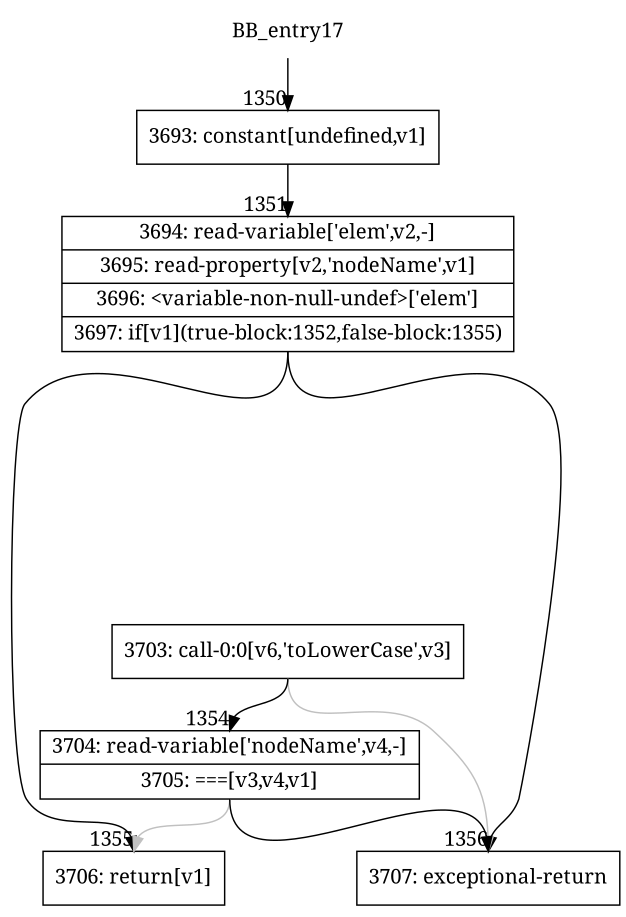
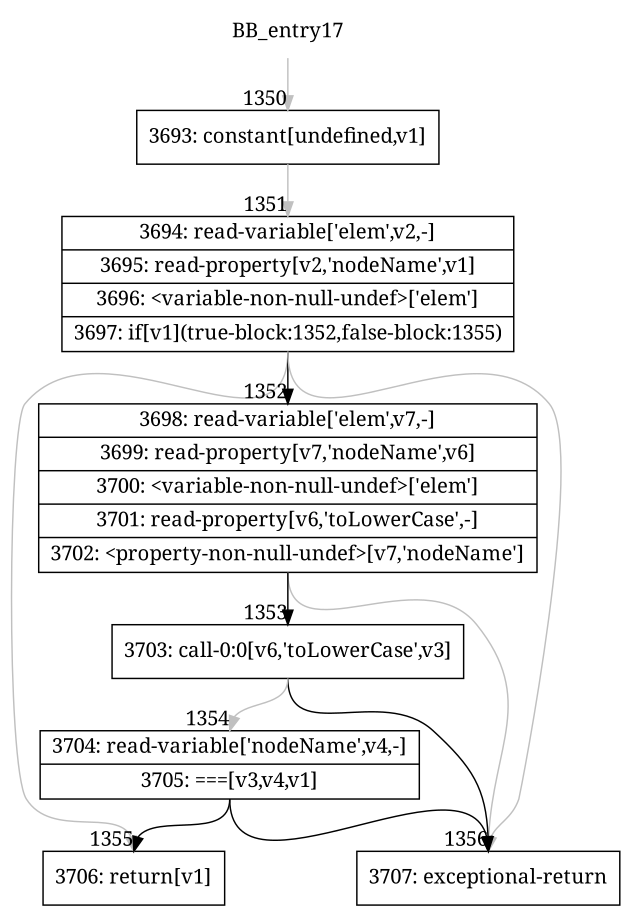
edge "BB_entry17" -> "3693: constant[undefined,v1]": color black -> gray
edge "3693: constant[undefined,v1]" -> "3694: read-variable['elem',v2,-]": color black -> gray
edge "3694: read-variable['elem',v2,-]" -> "3707: exceptional-return": color black -> gray
node "3698: read-variable['elem',v7,-]": added
edge "3694: read-variable['elem',v2,-]" -> "3706: return[v1]": color black -> gray
edge "3703: call-0:0[v6,'toLowerCase',v3]" -> "3704: read-variable['nodeName',v4,-]": color black -> gray
edge "3703: call-0:0[v6,'toLowerCase',v3]" -> "3707: exceptional-return": color gray -> black
edge "3704: read-variable['nodeName',v4,-]" -> "3706: return[v1]": color gray -> black
